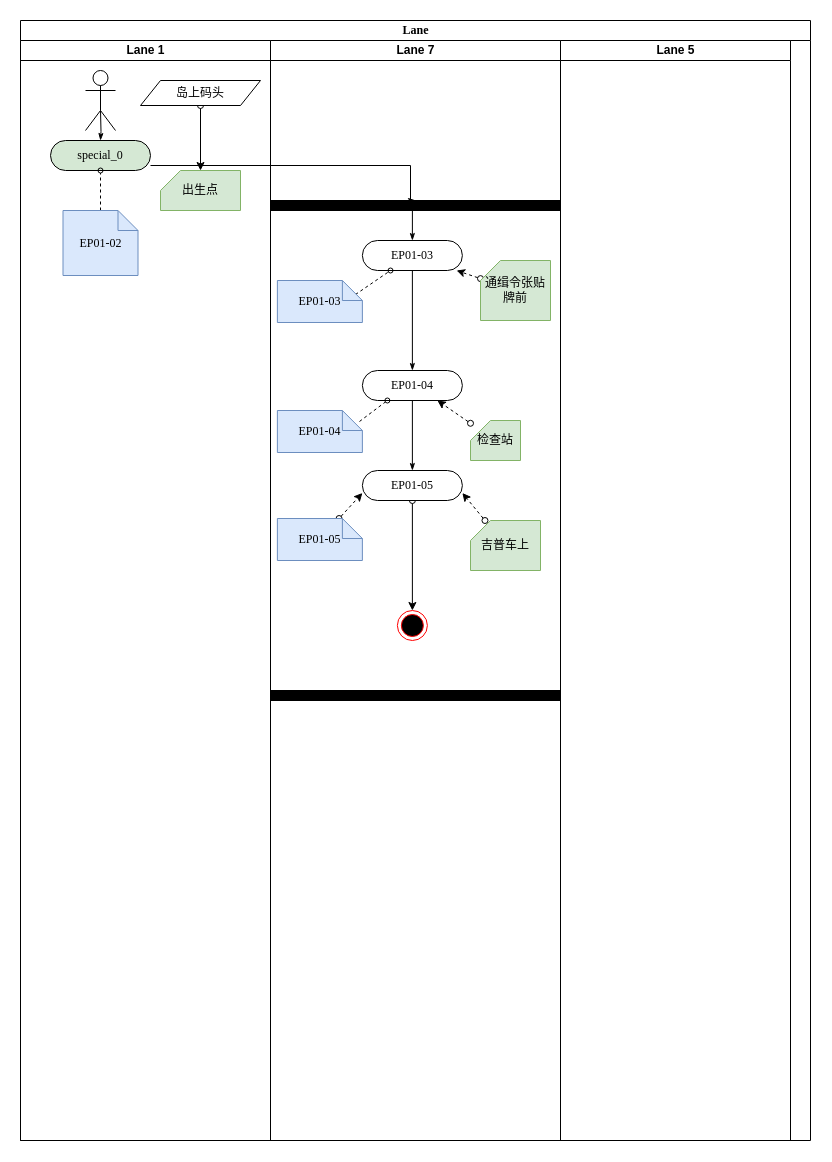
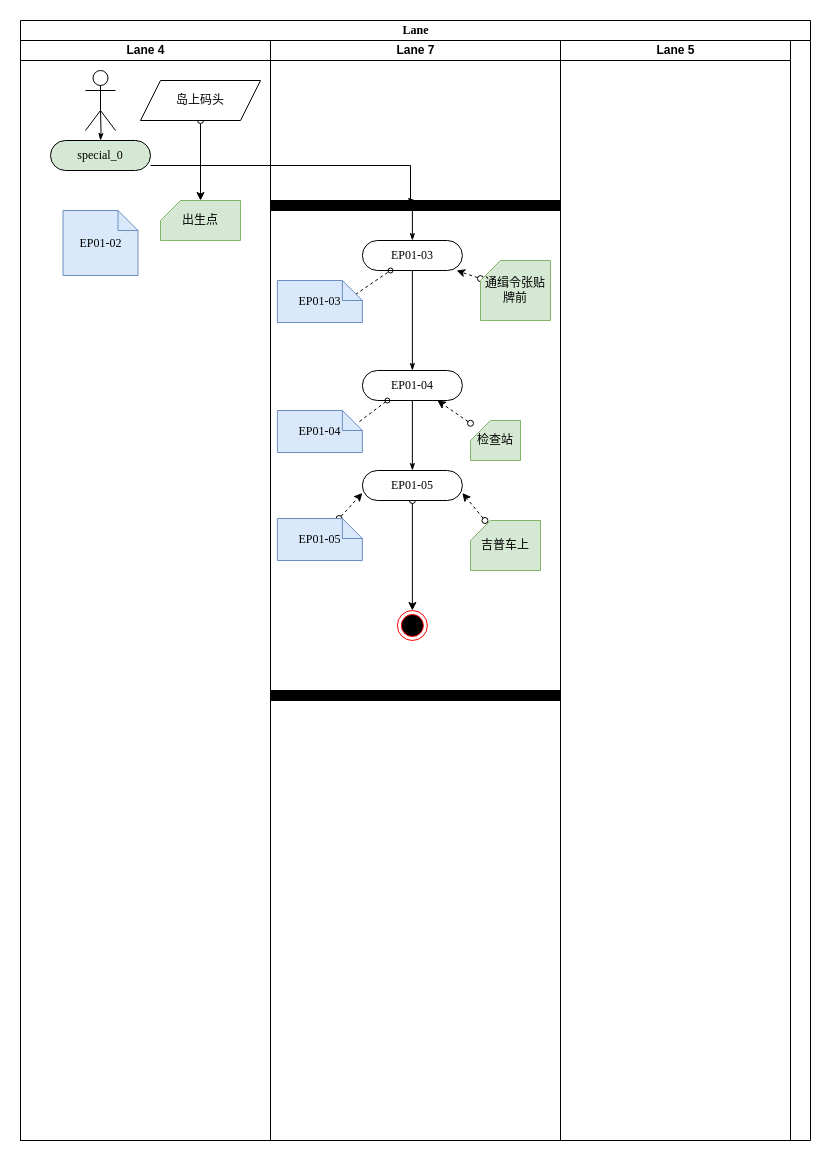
node "Lane 1": label "Lane 1" -> "Lane 4"
node "岛上码头": size 120x25 -> 120x40
node "出生点": moved (201, 191) -> (201, 221)
edge "EP01-02" -> "special_0": removed
